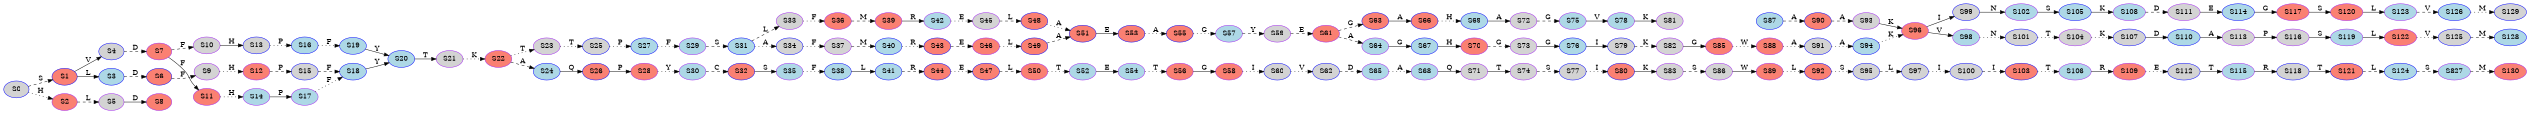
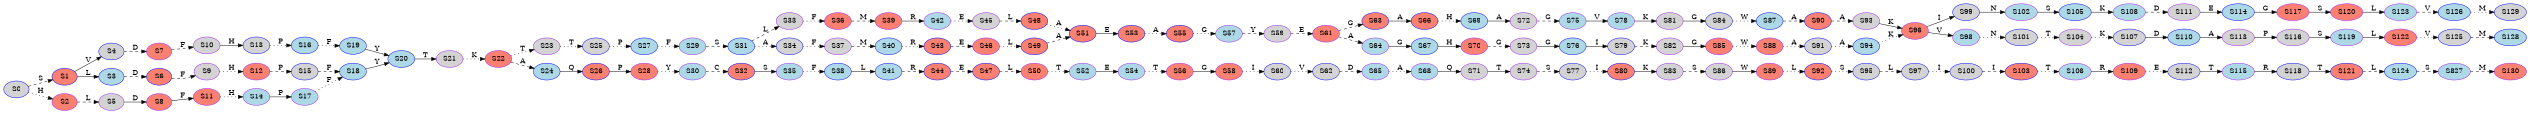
node "S84": added
edge "S7" -> "S11": now "S8" -> "S11"
edge "S44" -> "S47": style dotted -> dashed
